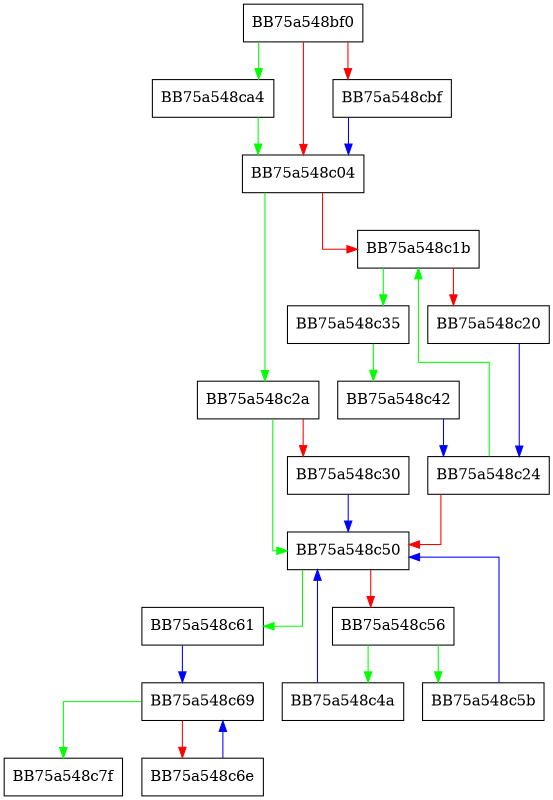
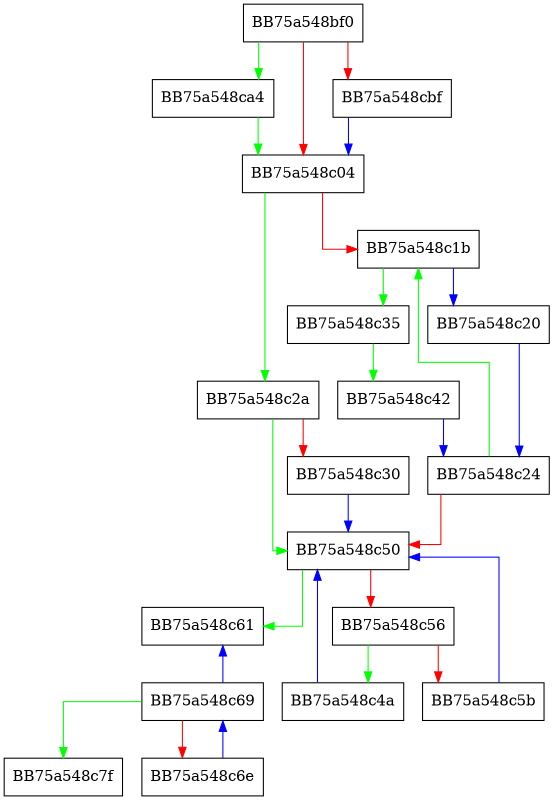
edge "BB75a548c1b" -> "BB75a548c20": color red -> blue
edge "BB75a548c61" -> "BB75a548c69": reversed
edge "BB75a548c56" -> "BB75a548c5b": color green -> red
